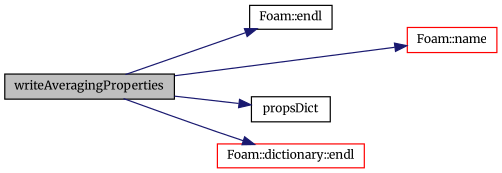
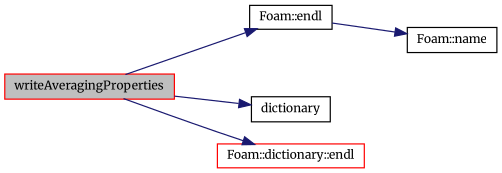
node "Foam::name": color red -> black
edge "writeAveragingProperties" -> "Foam::name": now "Foam::endl" -> "Foam::name"
node "writeAveragingProperties": color black -> red
node "propsDict": label "propsDict" -> "dictionary"
